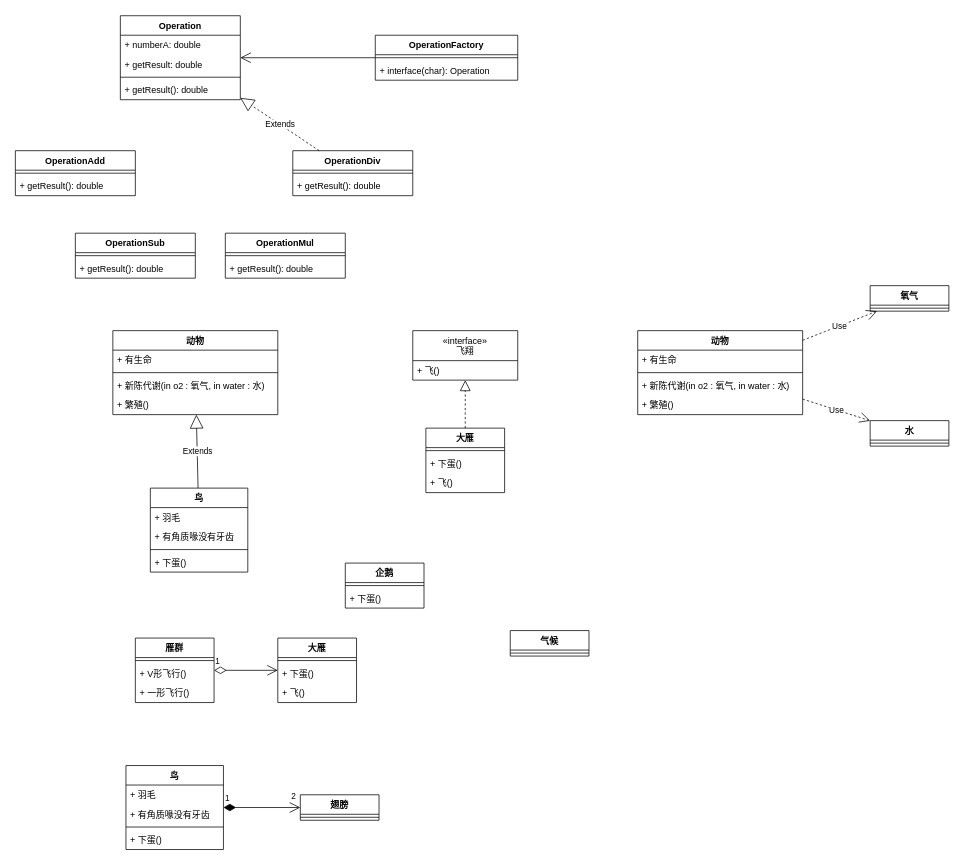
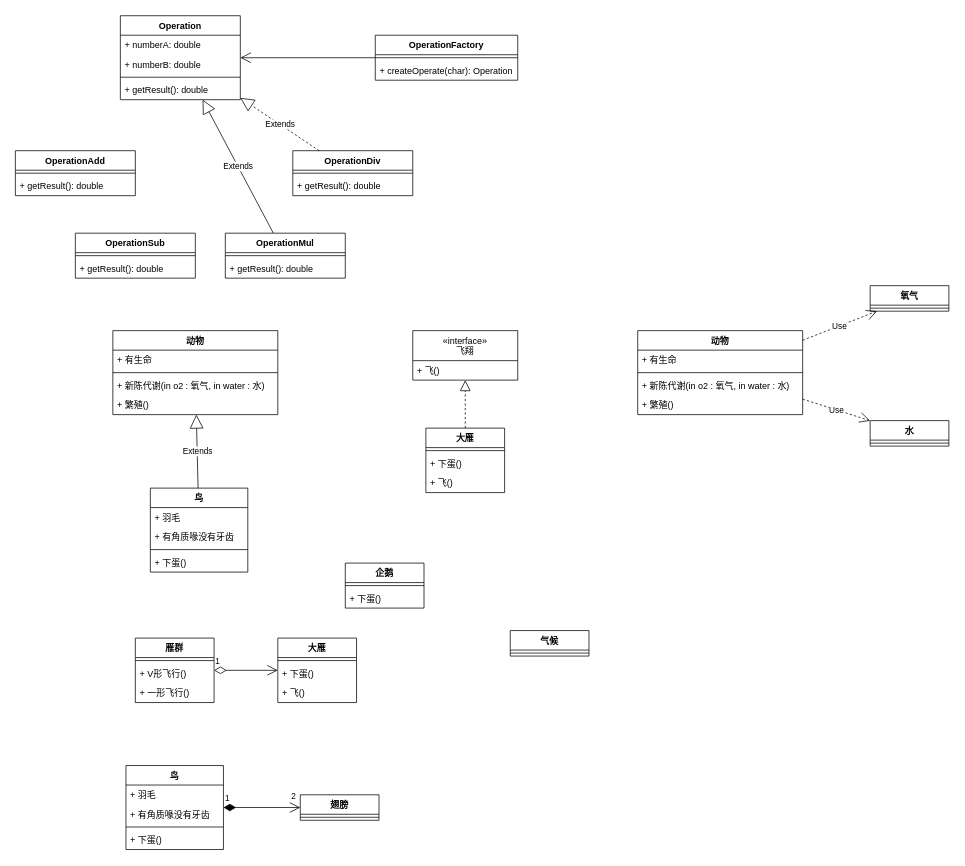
node "+ getResult: double": label "+ getResult: double" -> "+ numberB: double"
node "+ interface(char): Operation": label "+ interface(char): Operation" -> "+ createOperate(char): Operation"
edge "OperationMul" -> "Operation": added, label "Extends"
